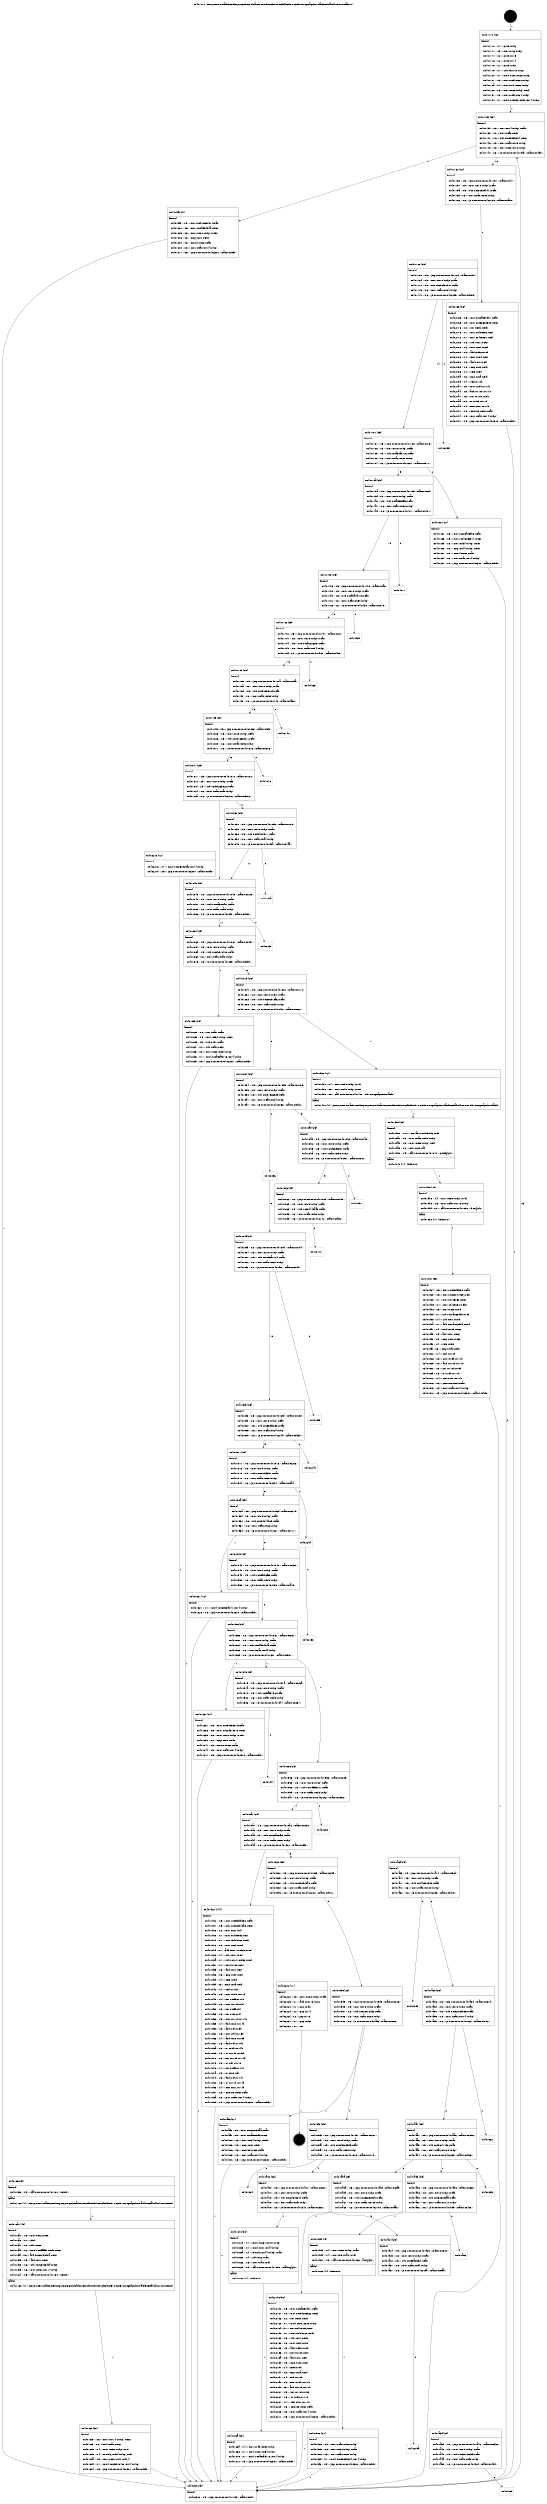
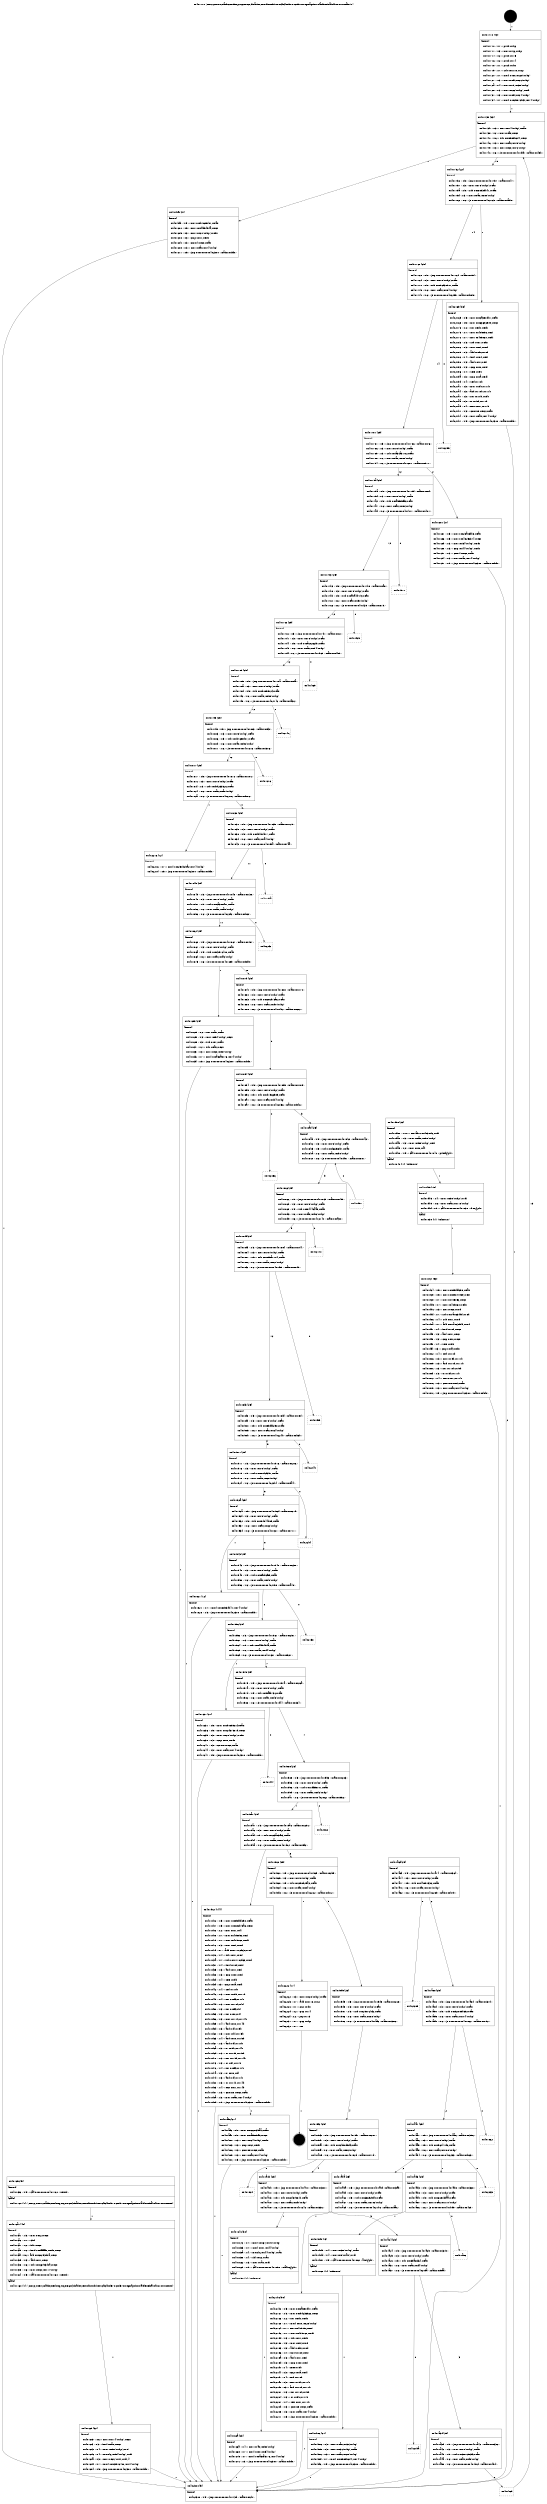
edge "0x401752 [22]" -> "0x401768 [25]": added, label "14"
edge "0x401781 [25]" -> "0x40179a [25]": label " 5" -> " 12"
edge "0x401817 [25]" -> "0x401849 [25]": now "0x401817 [25]" -> "0x402216 [12]"
node "0x401d92 [12]": removed
edge "0x4018ad [25]" -> "0x401f91": reversed
edge "0x402056" -> "0x4018df [25]": now "0x4018c6 [25]" -> "0x4018df [25]"
edge "0x4018f8 [25]" -> "0x401911 [25]": reversed
edge "0x402300 [5]" -> "0x40173b [23]": now "0x401bcd" -> "0x40173b [23]"
edge "0x4022b4" -> "0x402158": now "0x401943 [25]" -> "0x402158"
edge "0x40195c [25]" -> "0x40198e [25]": now "0x401975 [25]" -> "0x40198e [25]"
edge "0x4019c0 [25]" -> "0x402222 [17]": added, label "1"
edge "0x4019d9 [25]" -> "0x401af6 [27]": now "0x401d02 [144]" -> "0x401af6 [27]"
edge "0x401a24 [25]" -> "0x401a3d [25]": added, label "3"
